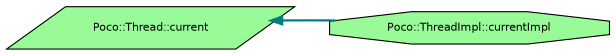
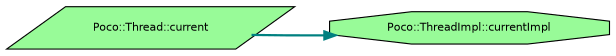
edge "Poco::ThreadImpl::currentImpl" -> "Poco::Thread::current": reversed
